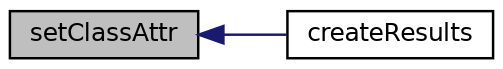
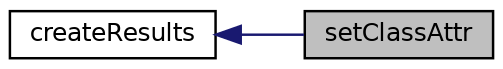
edge "createResults" -> "setClassAttr": reversed
